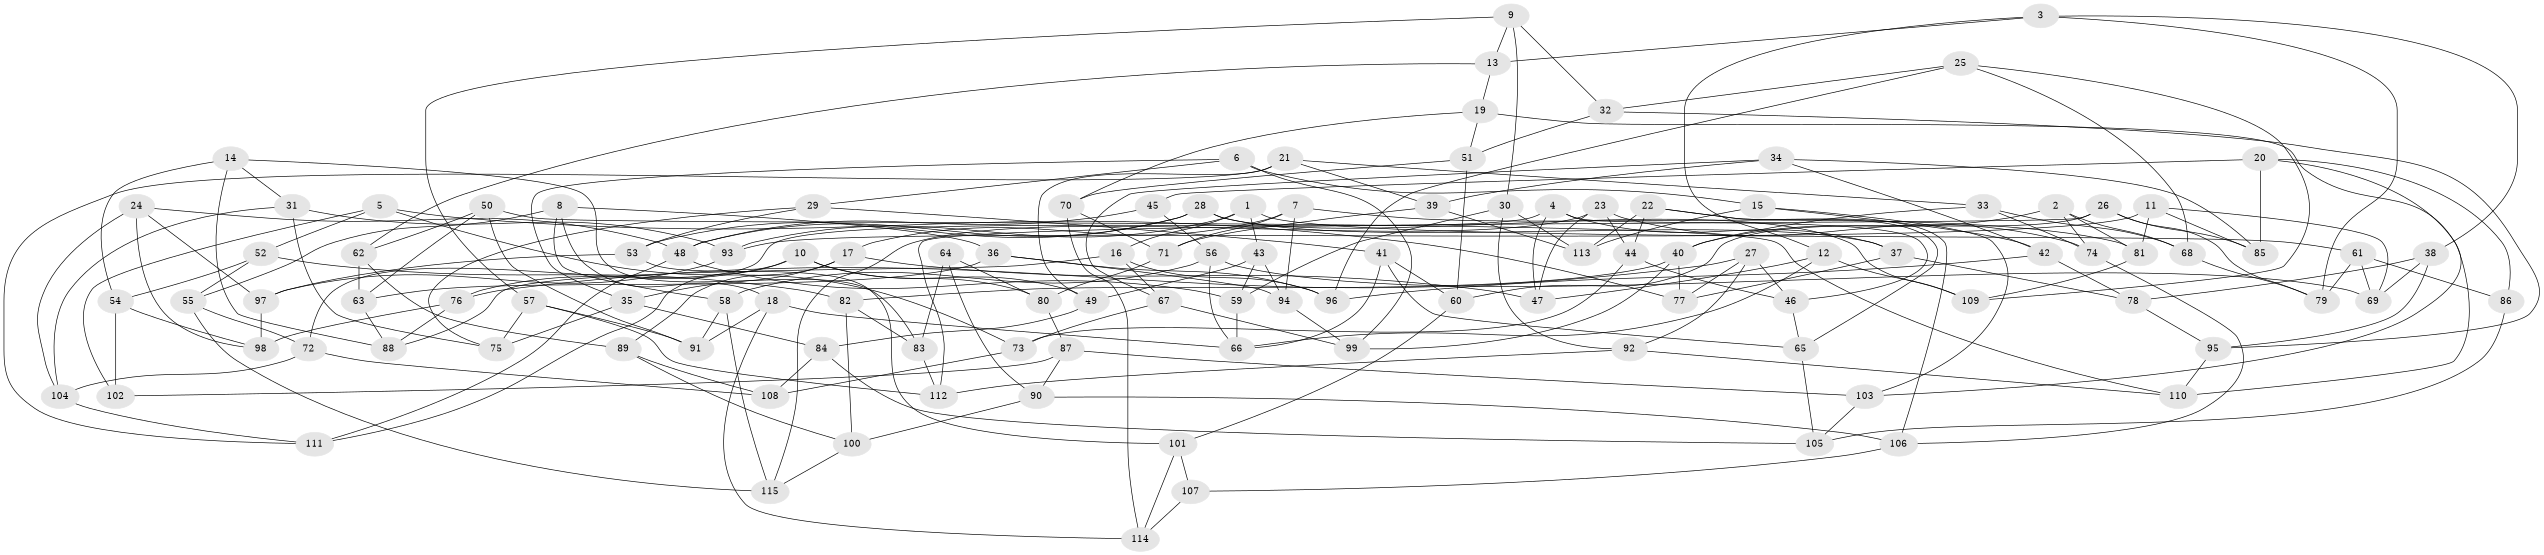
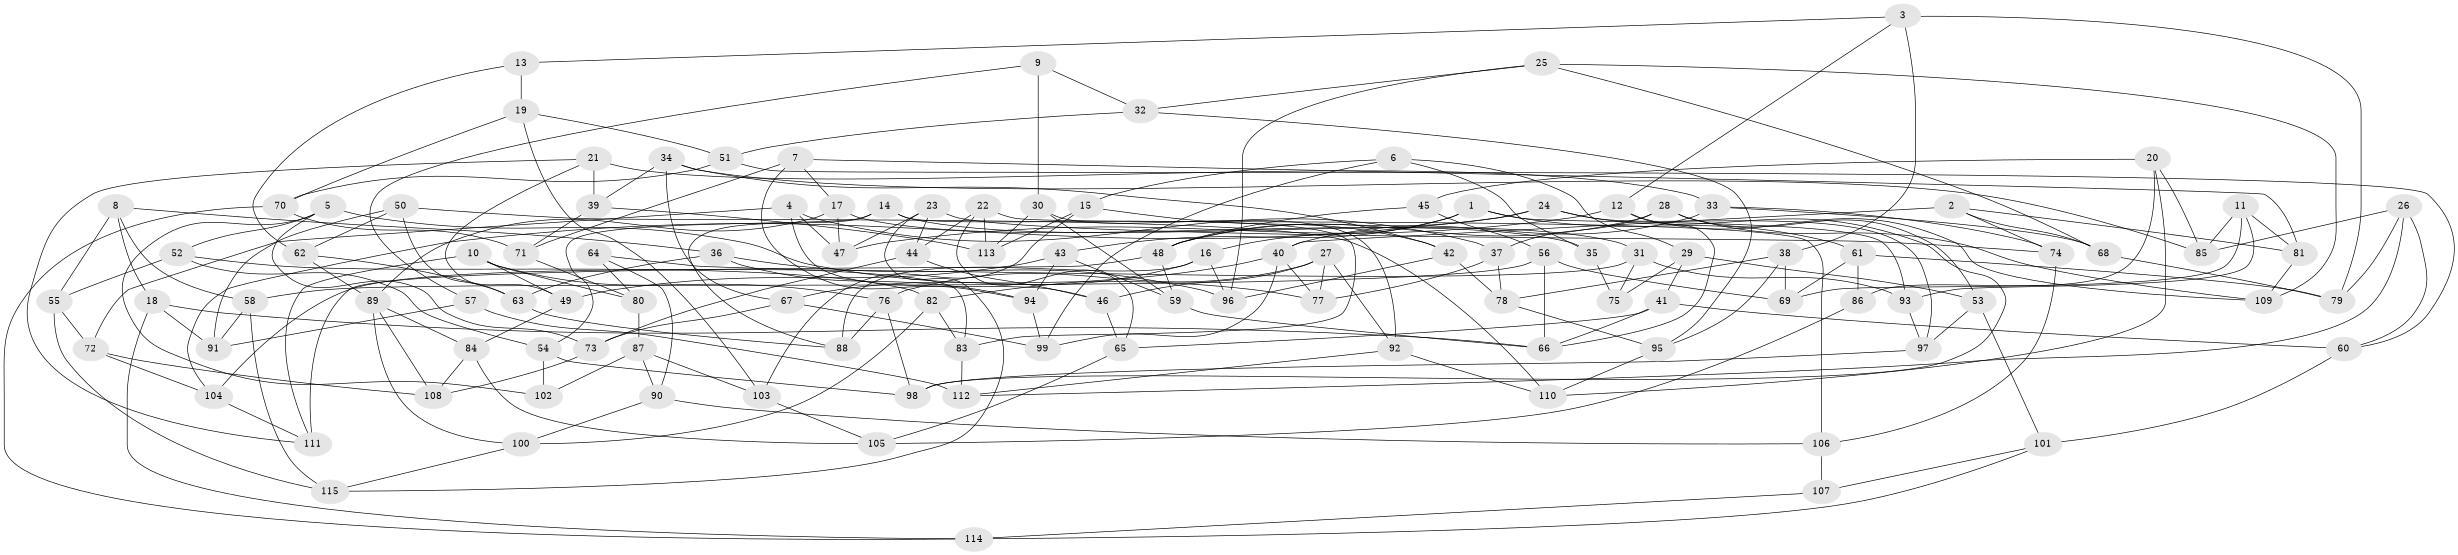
edge "9" -- "13": removed
edge "57" -- "75": removed
edge "35" -- "84": now "89" -- "84"
